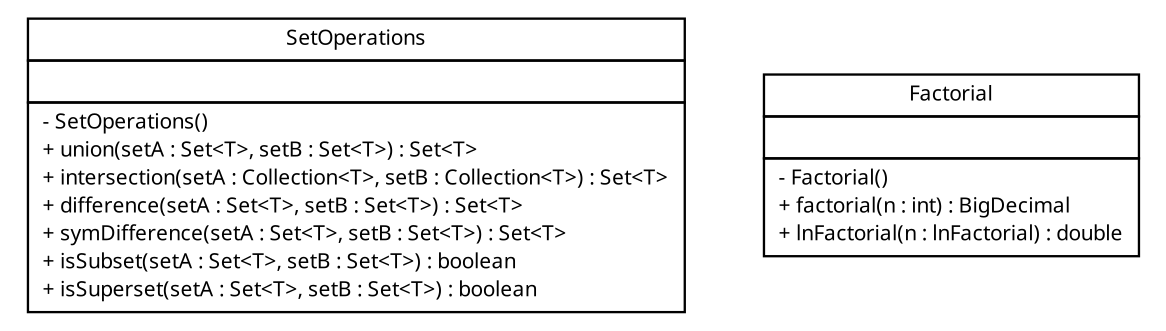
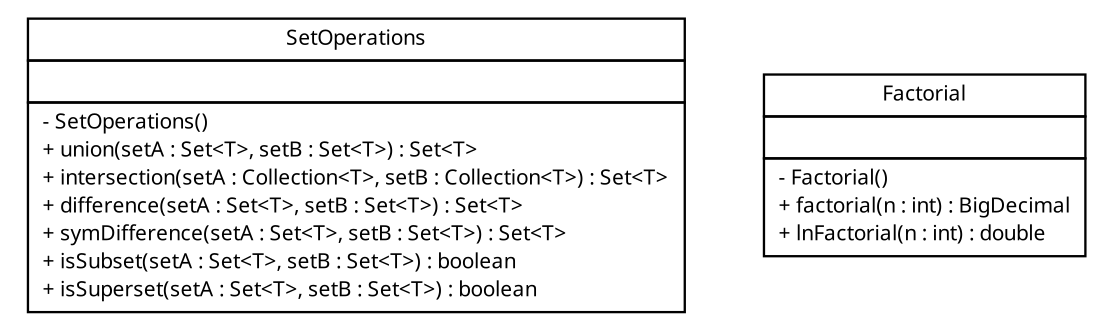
node "Factorial": text "+ lnFactorial(n : lnFactorial) : double" -> "+ lnFactorial(n : int) : double"
